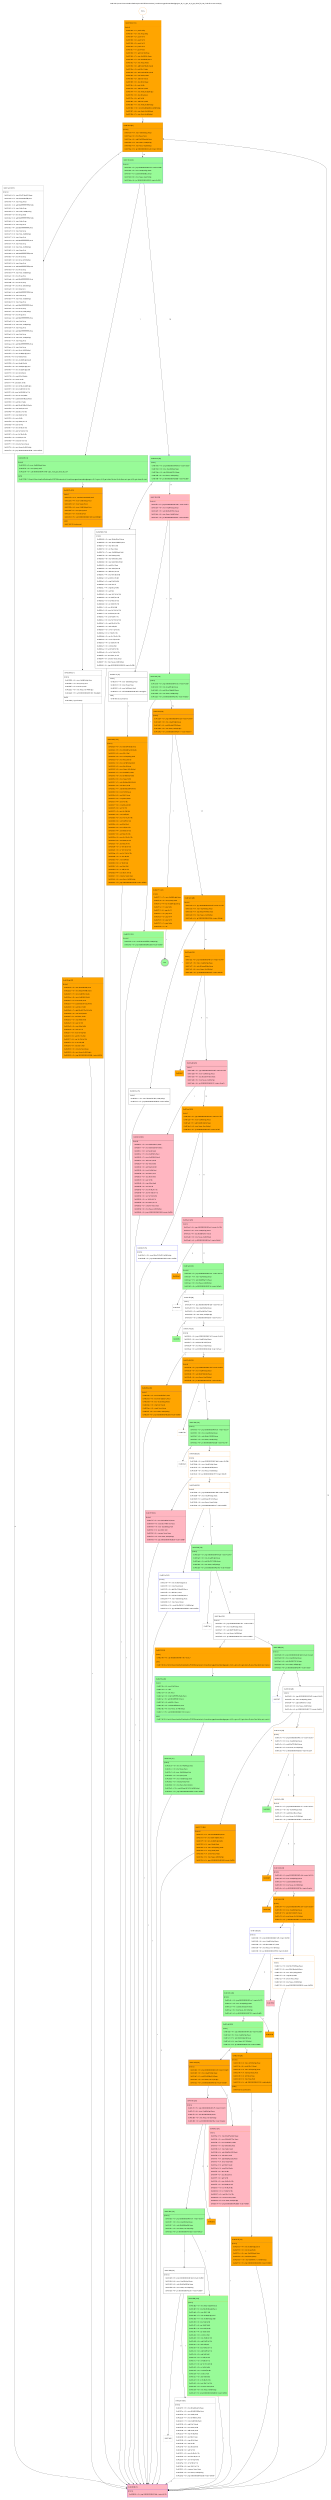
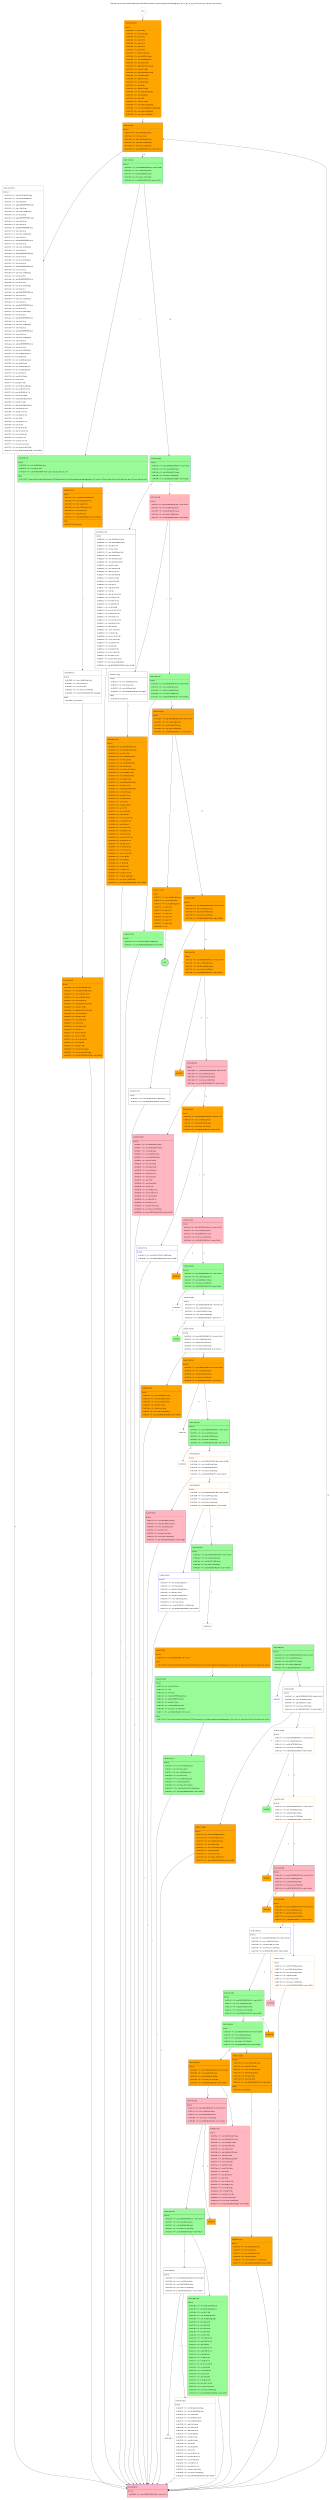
node "0x401bbc [28]": removed
